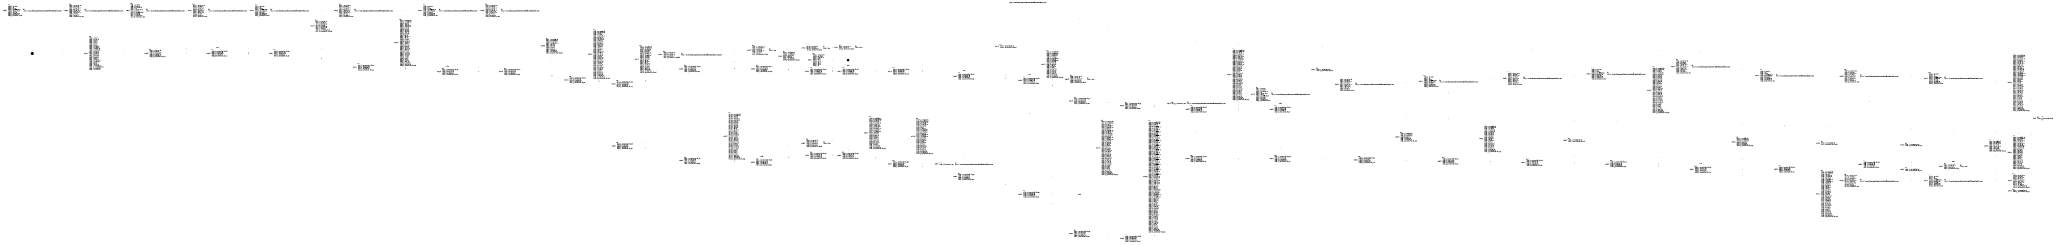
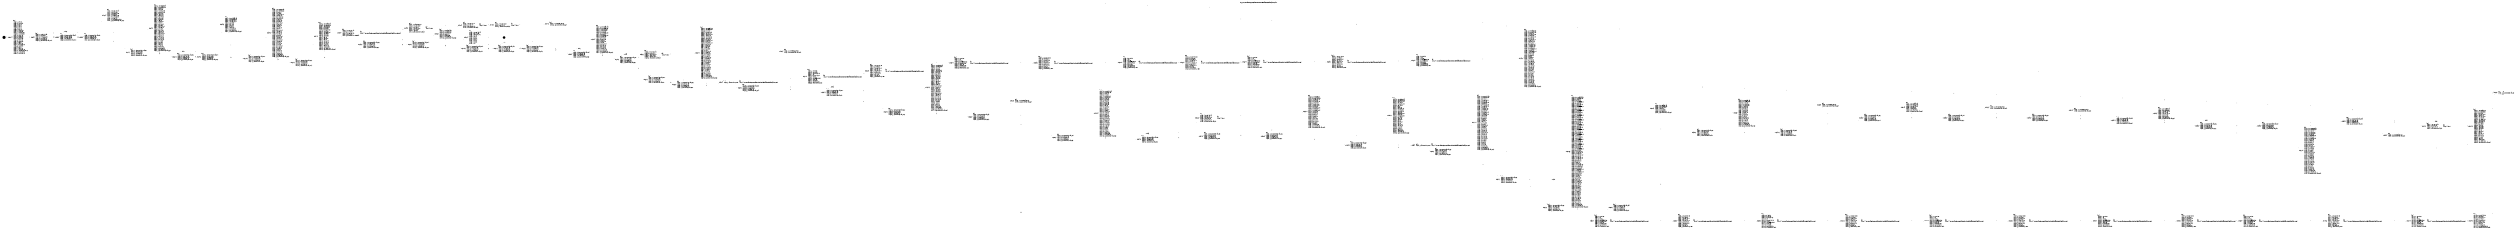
node "0x4038d7 [28]": added
node "0x4040e3 [40]": added
